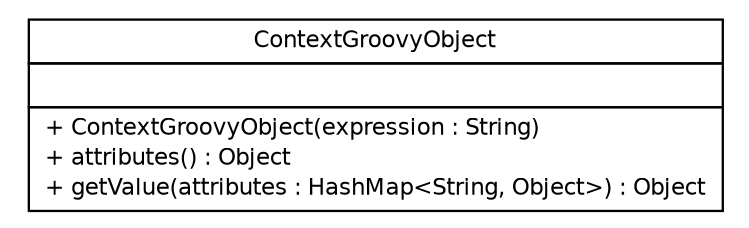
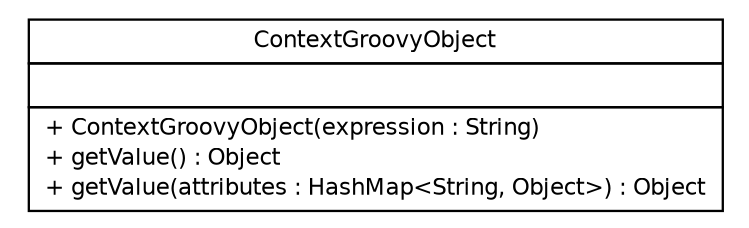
node "ContextGroovyObject": text "+ attributes() : Object" -> "+ getValue() : Object"
